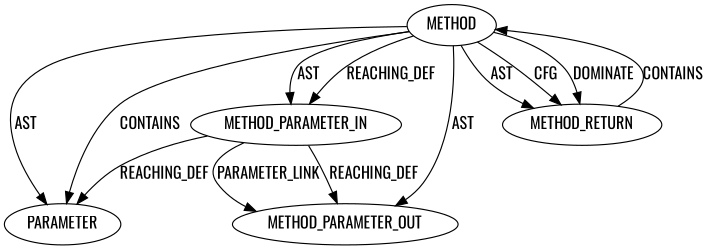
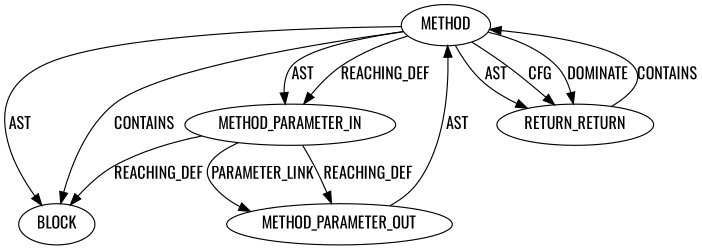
node "METHOD_RETURN": label "METHOD_RETURN" -> "RETURN_RETURN"
edge "METHOD" -> "METHOD_PARAMETER_OUT": reversed
node "PARAMETER": label "PARAMETER" -> "BLOCK"
